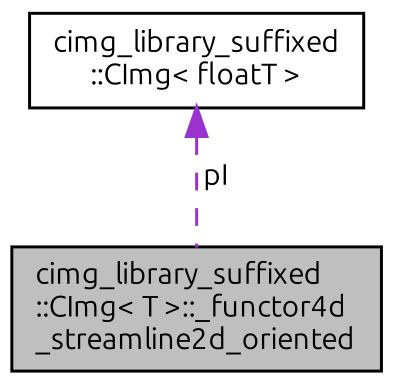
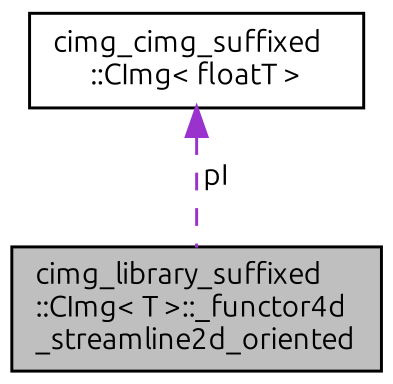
node "cimg_library_suffixed ::CImg< floatT >": label "cimg_library_suffixed ::CImg< floatT >" -> "cimg_cimg_suffixed ::CImg< floatT >"
